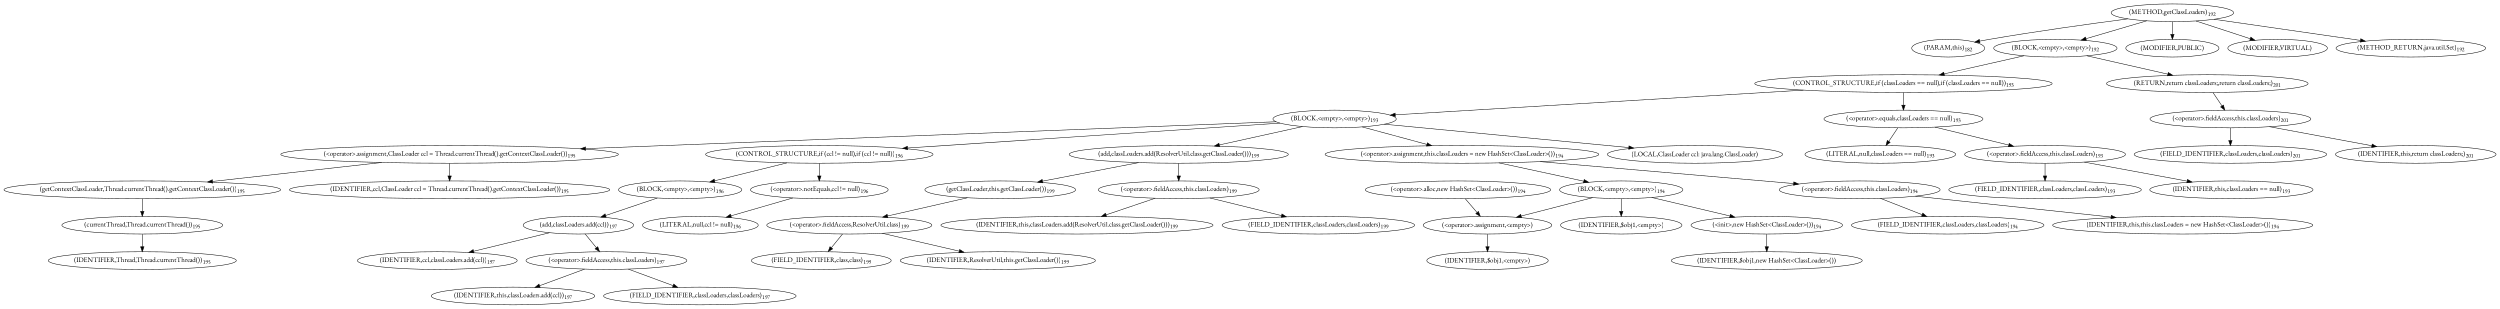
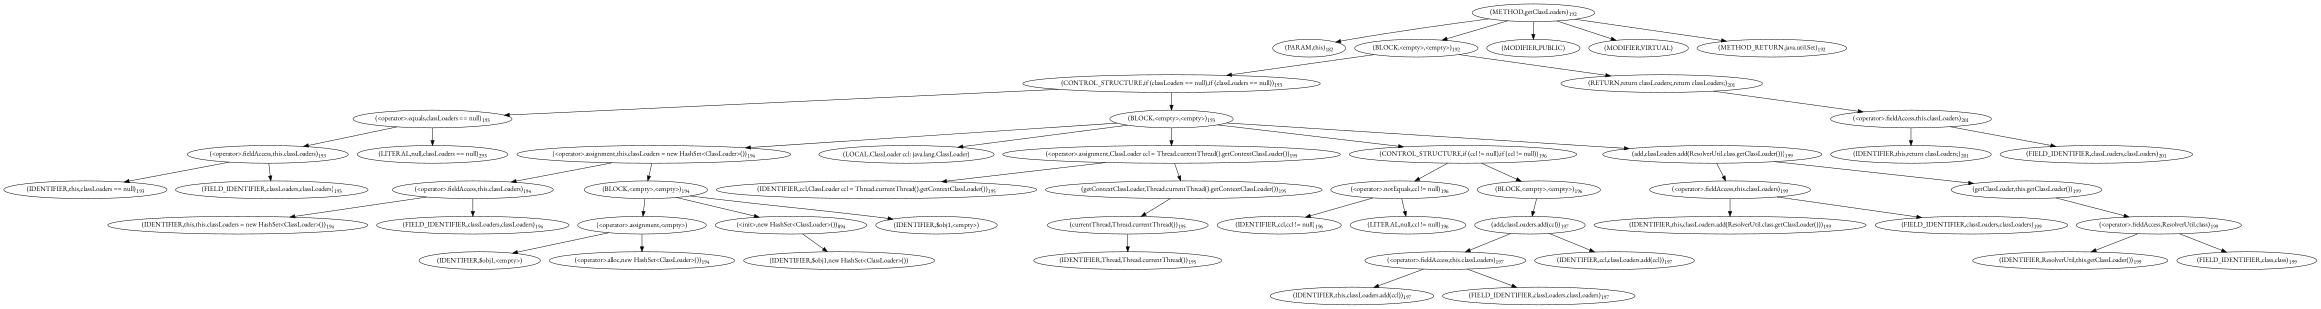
node "(LITERAL,null,classLoaders == null)": text "193" -> "293"
edge "(<operator>.alloc,new HashSet<ClassLoader>())" -> "(<operator>.assignment,<empty>)": reversed
node "(<init>,new HashSet<ClassLoader>())": text "194" -> "894"
node "(IDENTIFIER,ccl,ccl != null)": added
